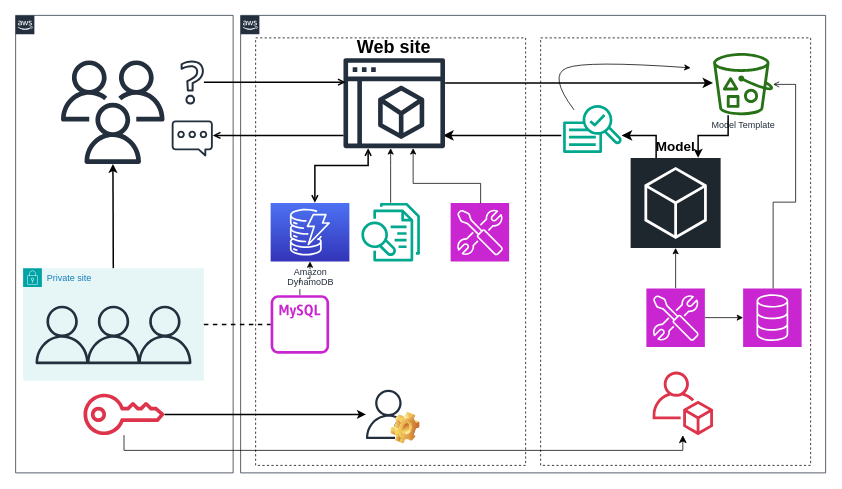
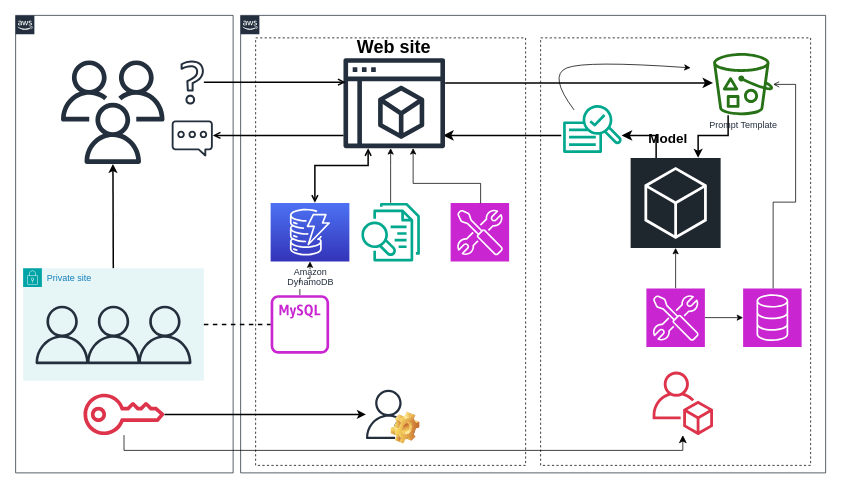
node "Model Template": label "Model Template" -> "Prompt Template"
node "Model": moved (675, 147) -> (668, 139)
